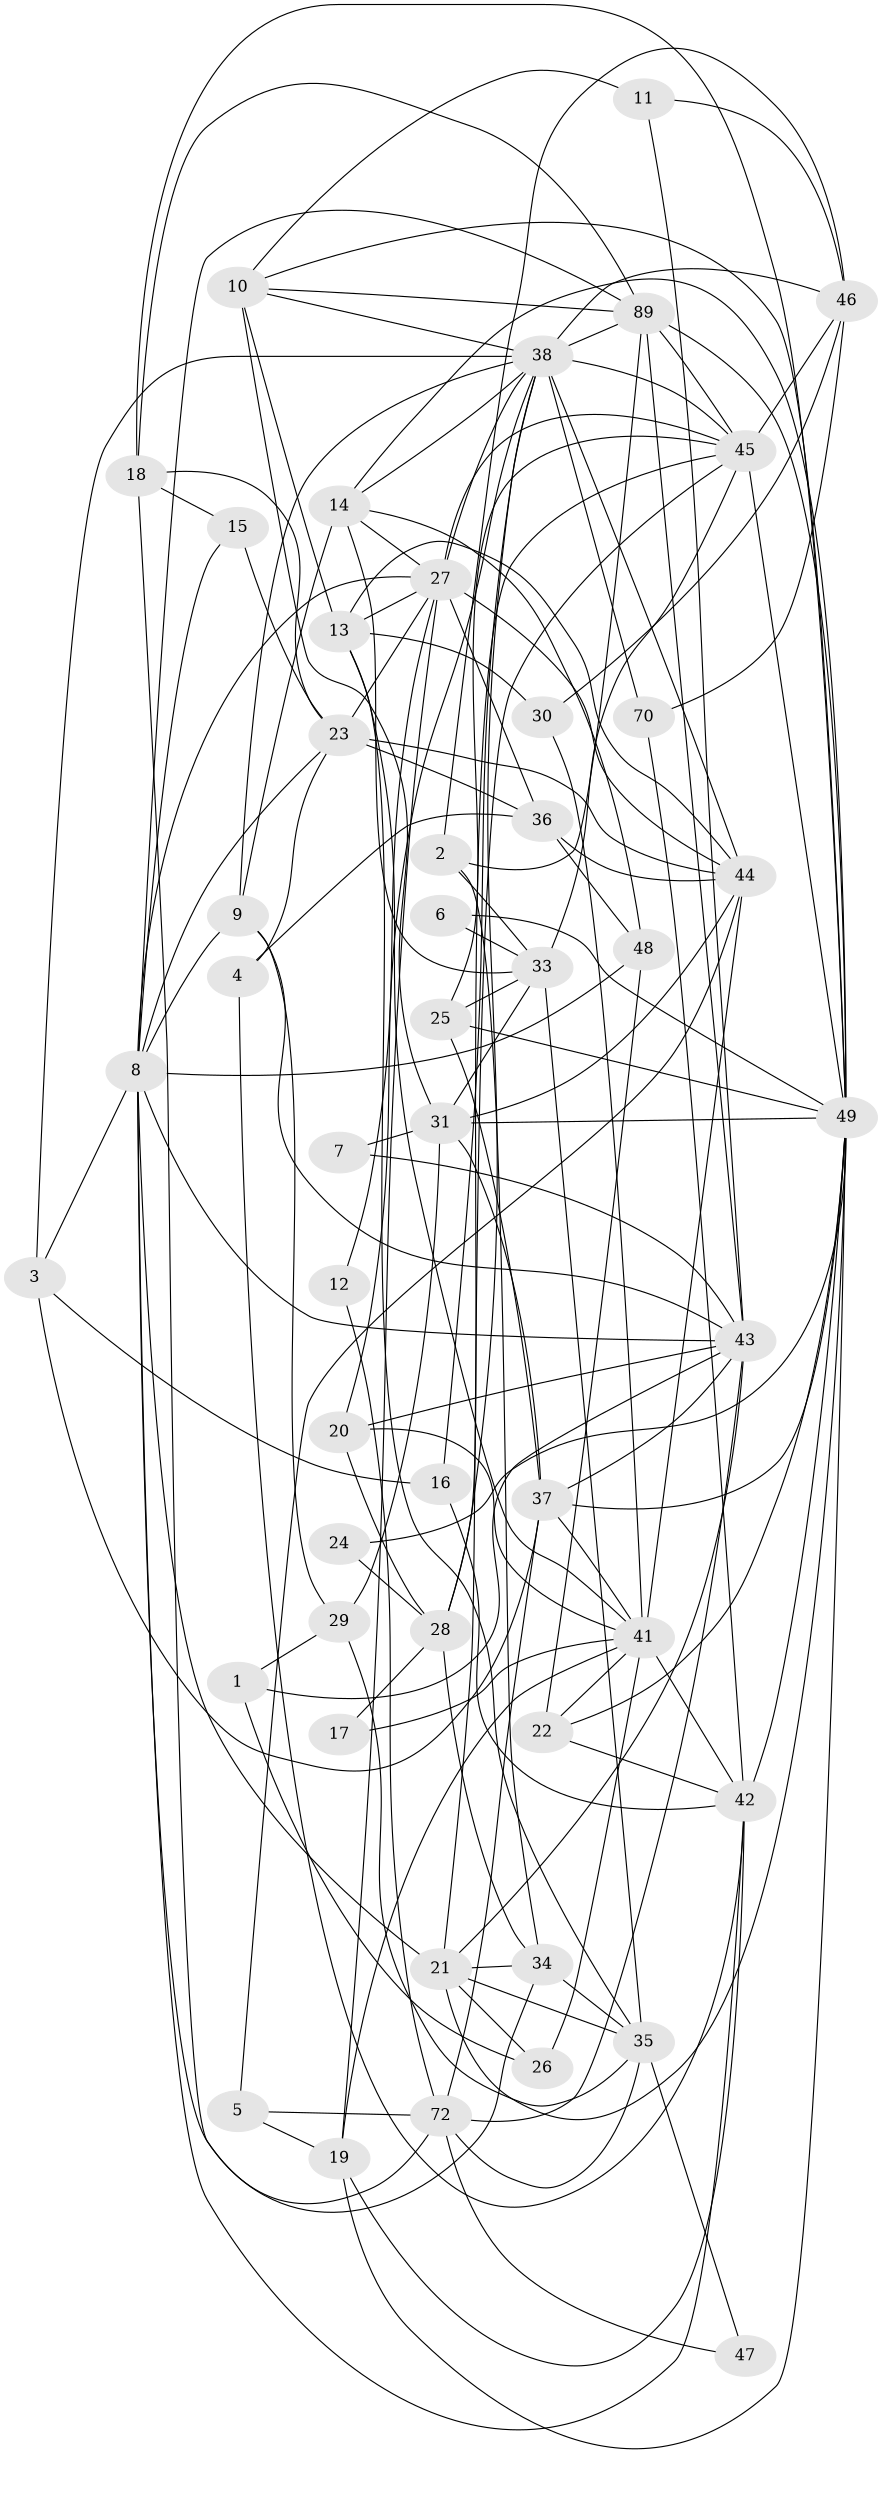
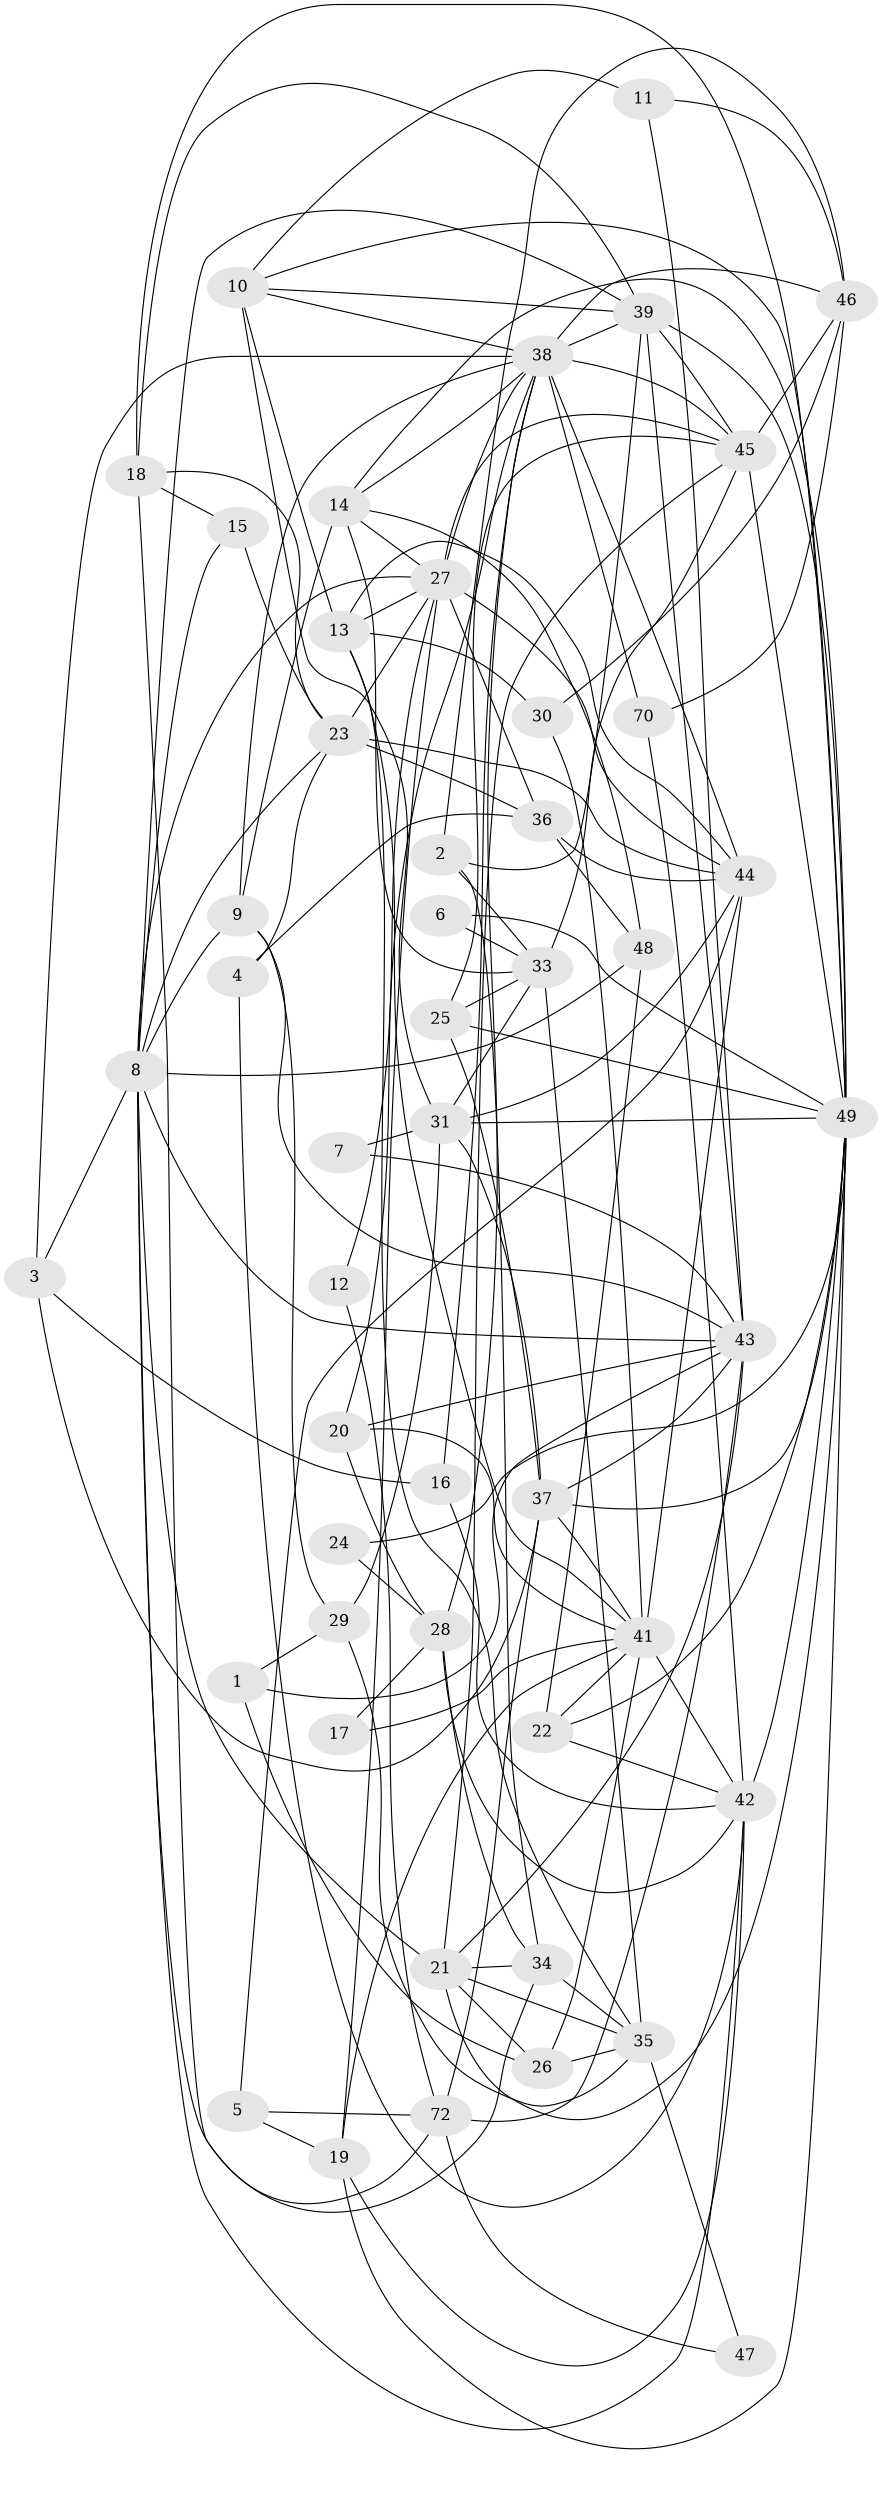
node "89": label "89" -> "39"
edge "45" -- "28": now "42" -- "28"
edge "35" -- "72": now "35" -- "26"
